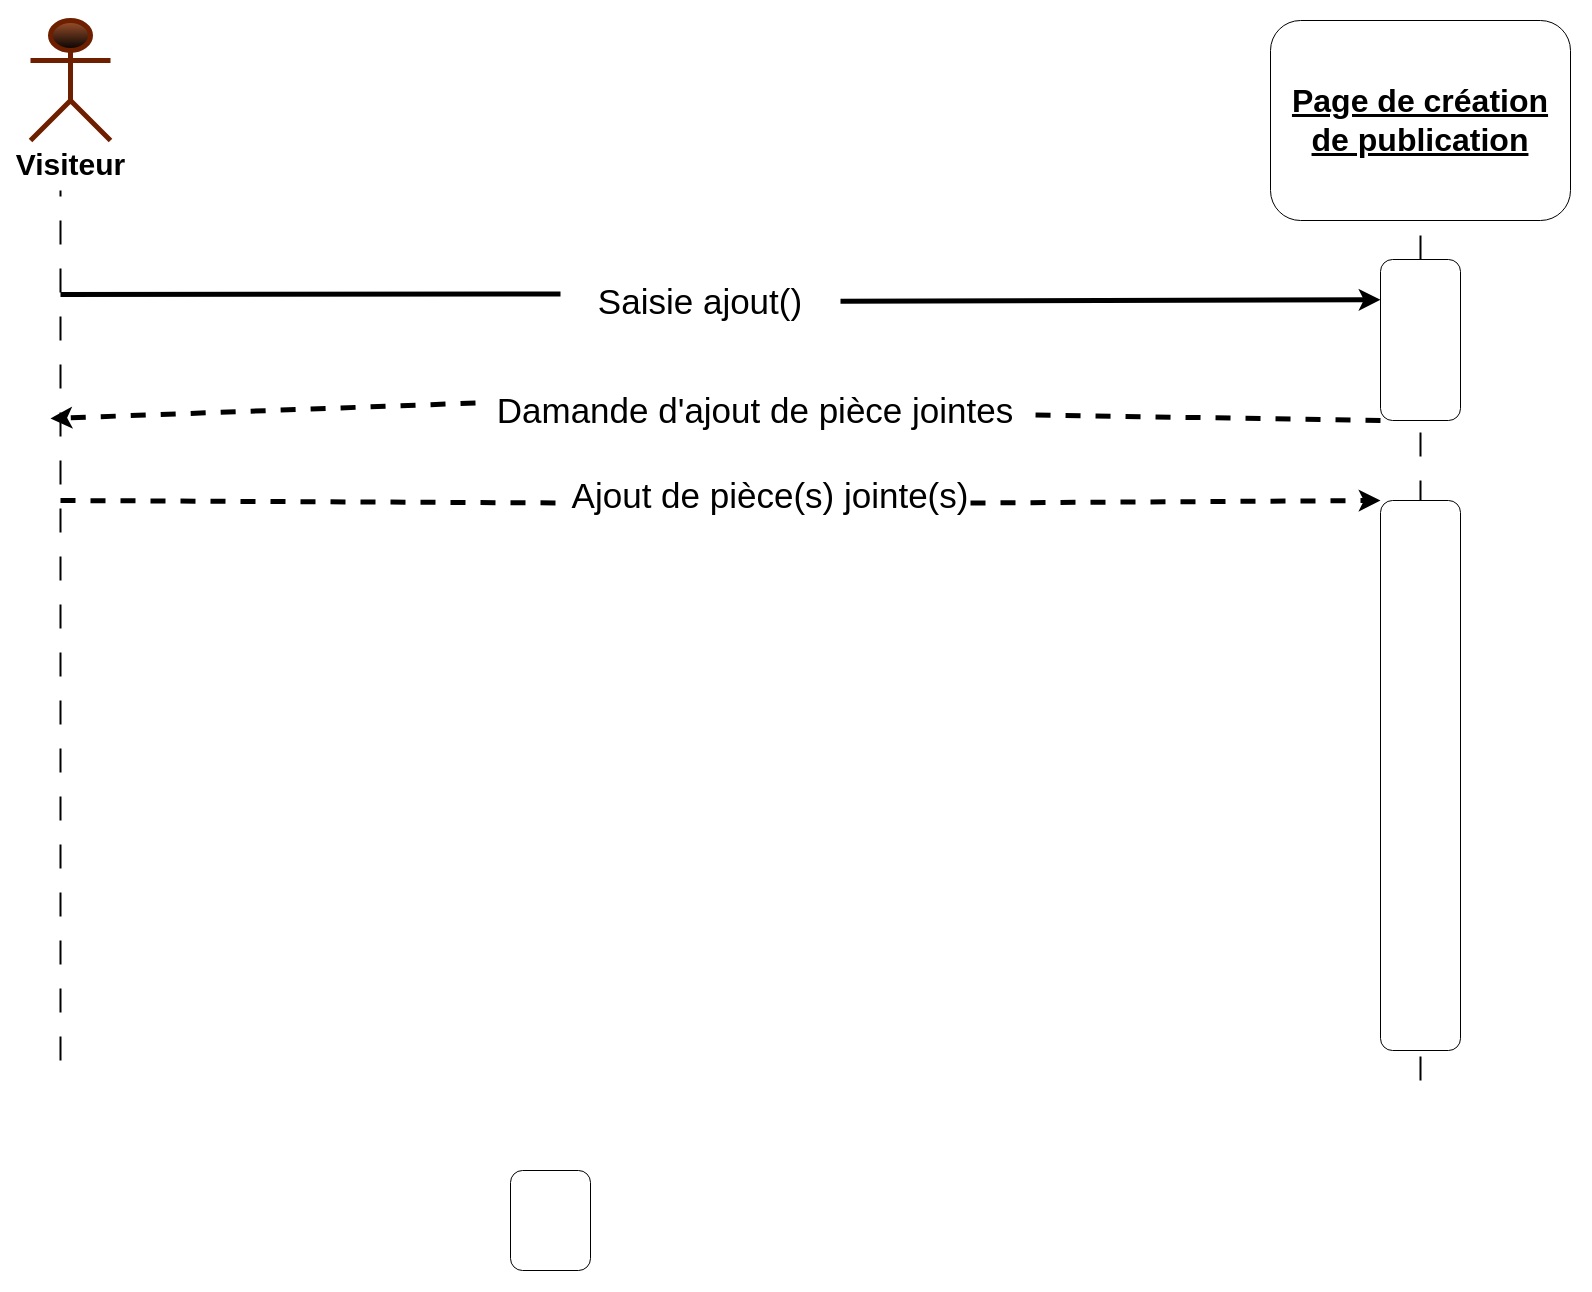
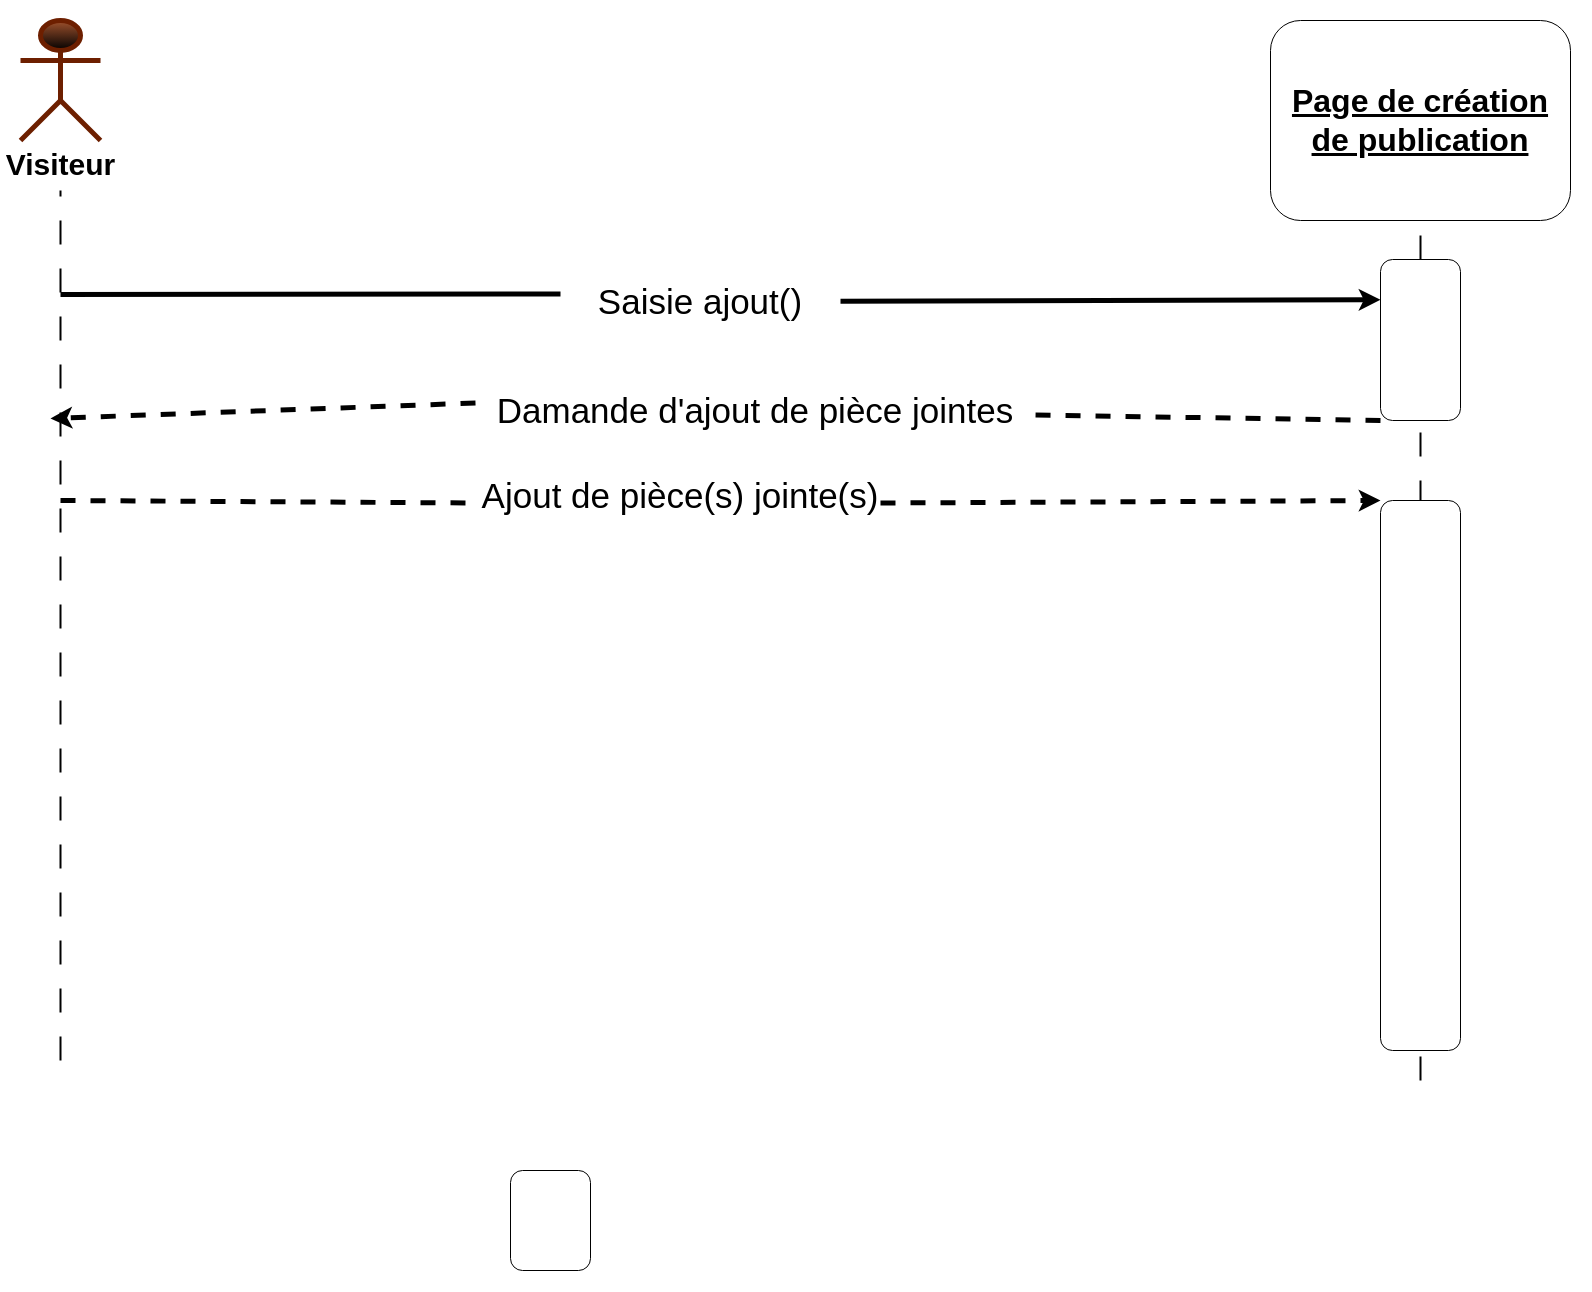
node "Visiteur": moved (71, 81) -> (61, 81)
node "Ajout de pièce(s) jointe(s)": moved (771, 496) -> (681, 496)
